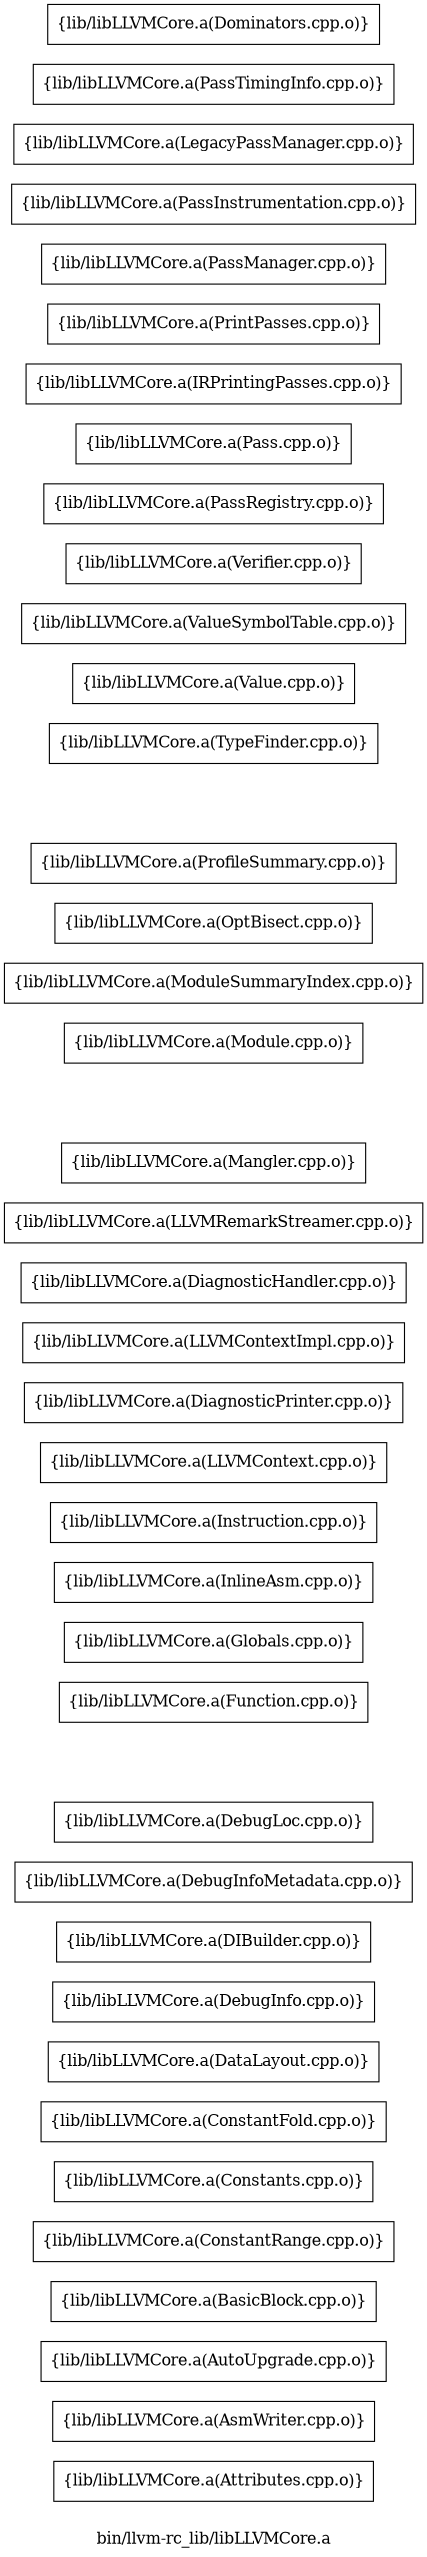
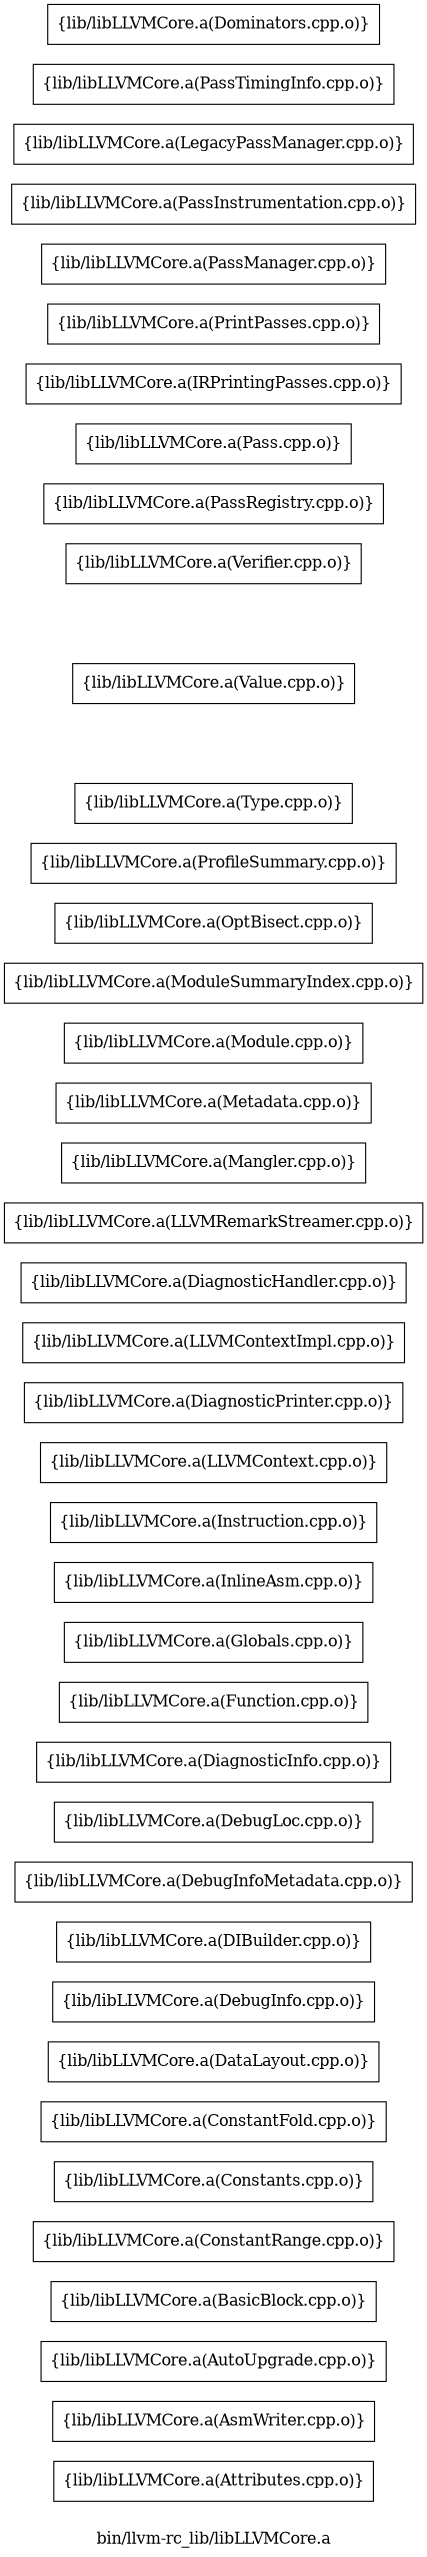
node "{lib/libLLVMCore.a(ValueSymbolTable.cpp.o)}": removed
node "{lib/libLLVMCore.a(TypeFinder.cpp.o)}": removed
node "{lib/libLLVMCore.a(Type.cpp.o)}": added
node "{lib/libLLVMCore.a(Metadata.cpp.o)}": added
node "{lib/libLLVMCore.a(DiagnosticInfo.cpp.o)}": added
